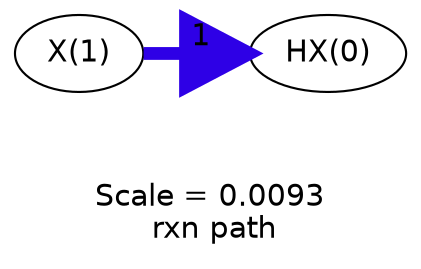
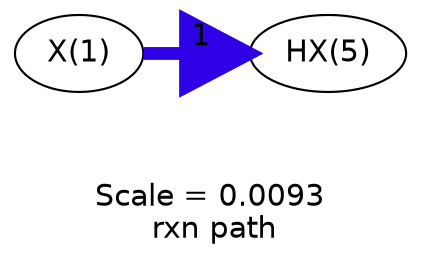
node "HX(0)": label "HX(0)" -> "HX(5)"
